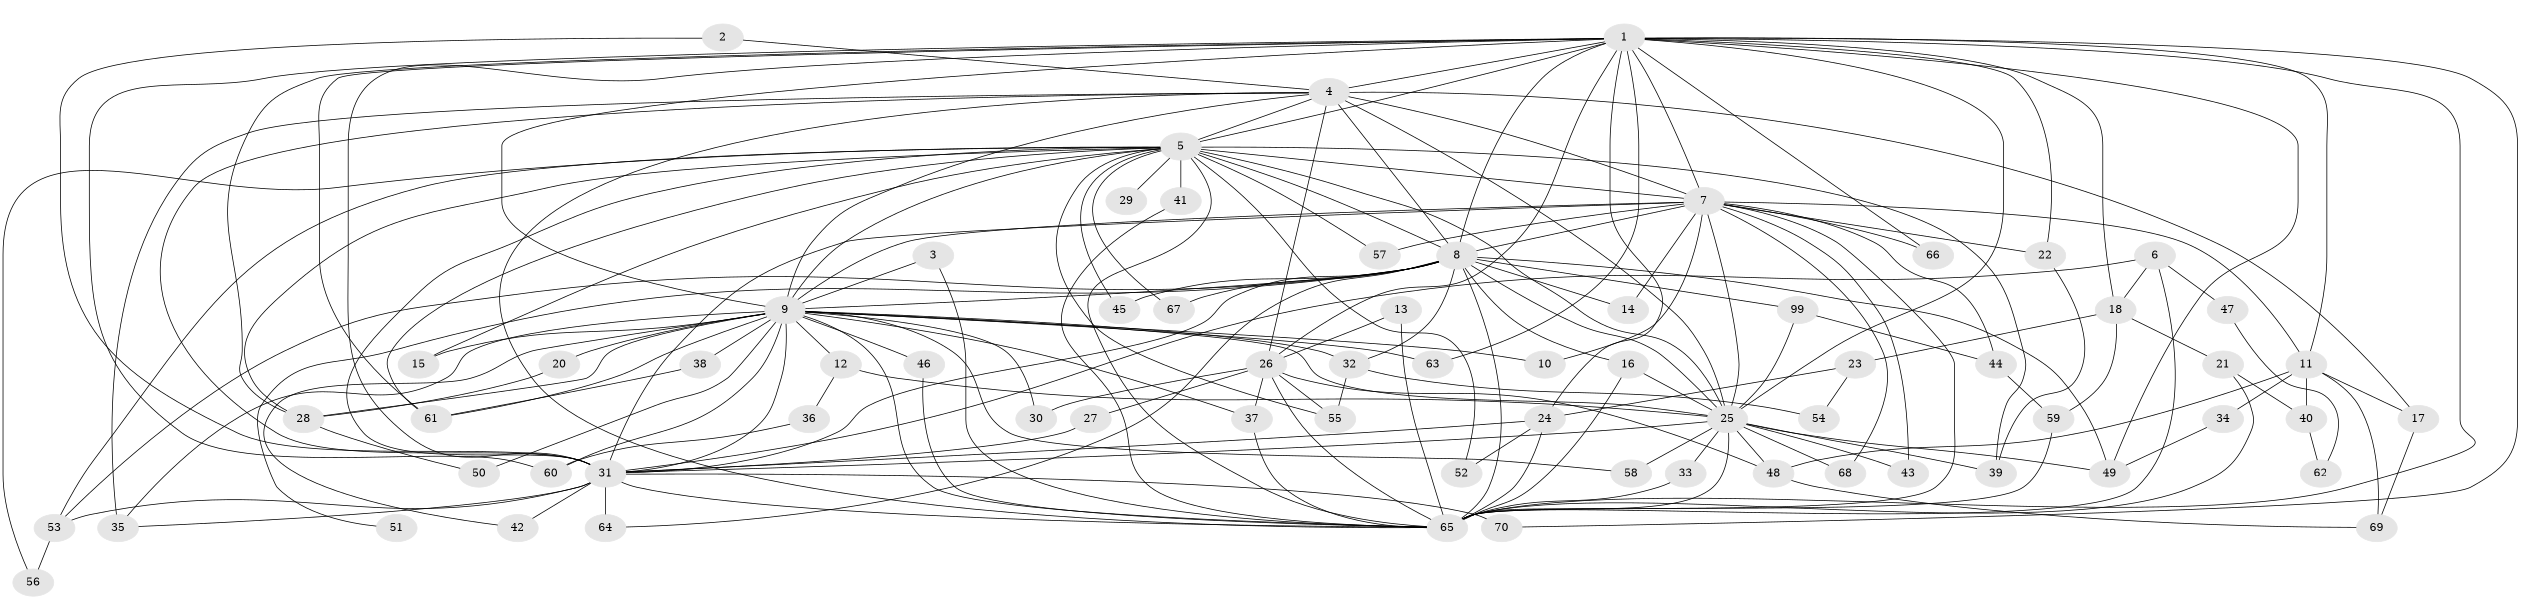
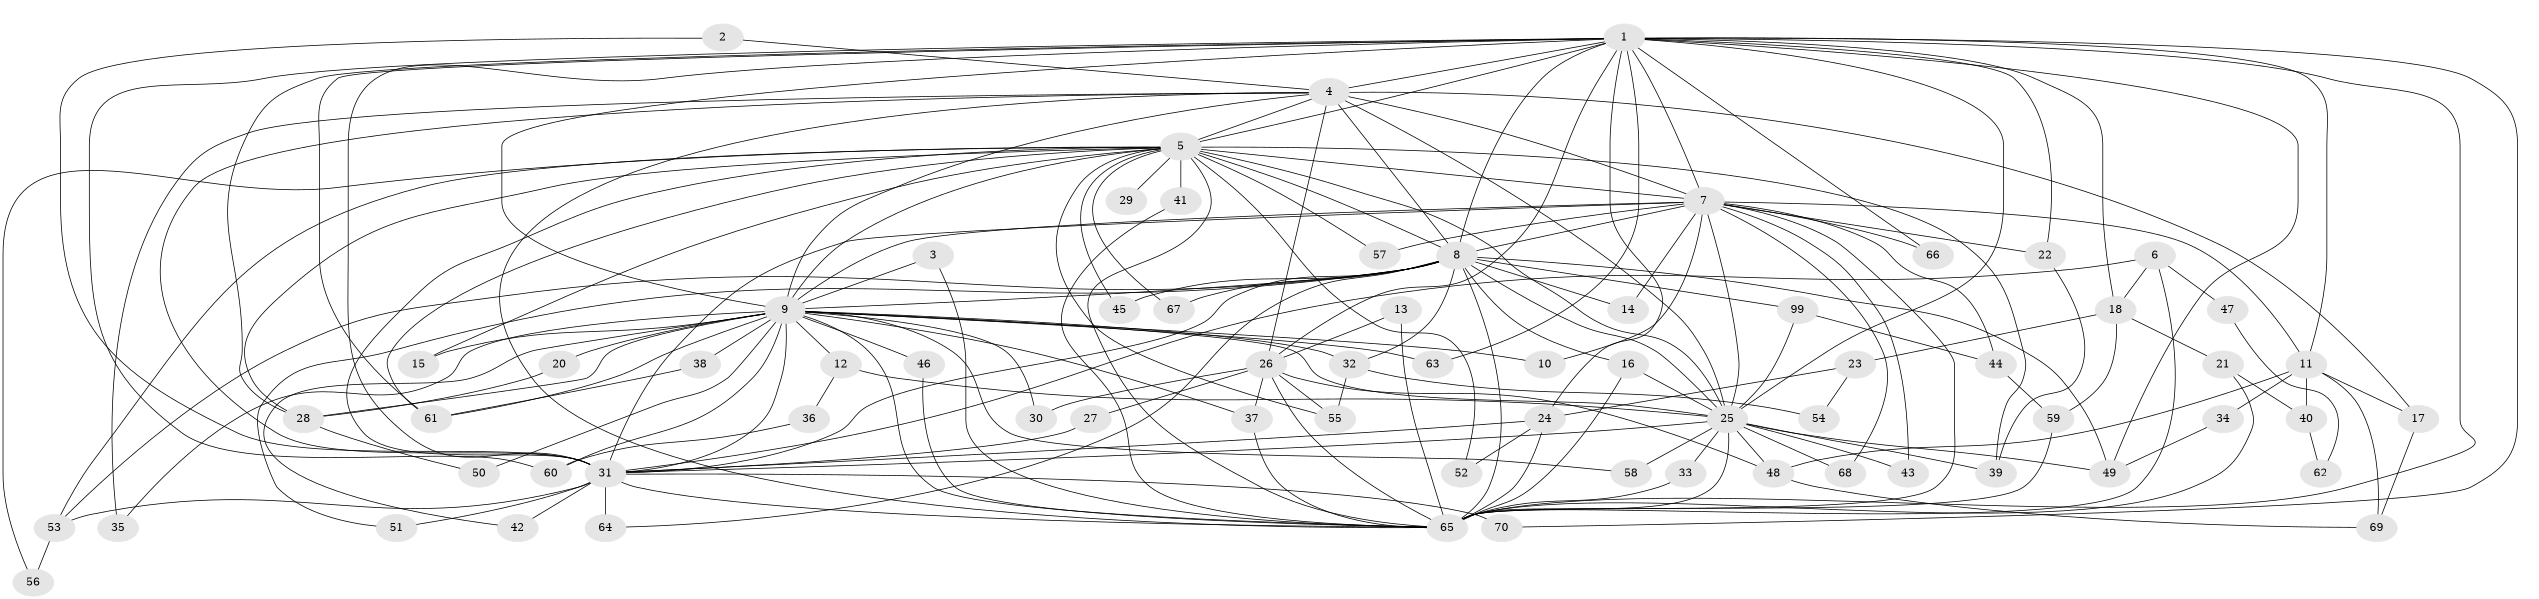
edge "31" -- "35": now "31" -- "51"
